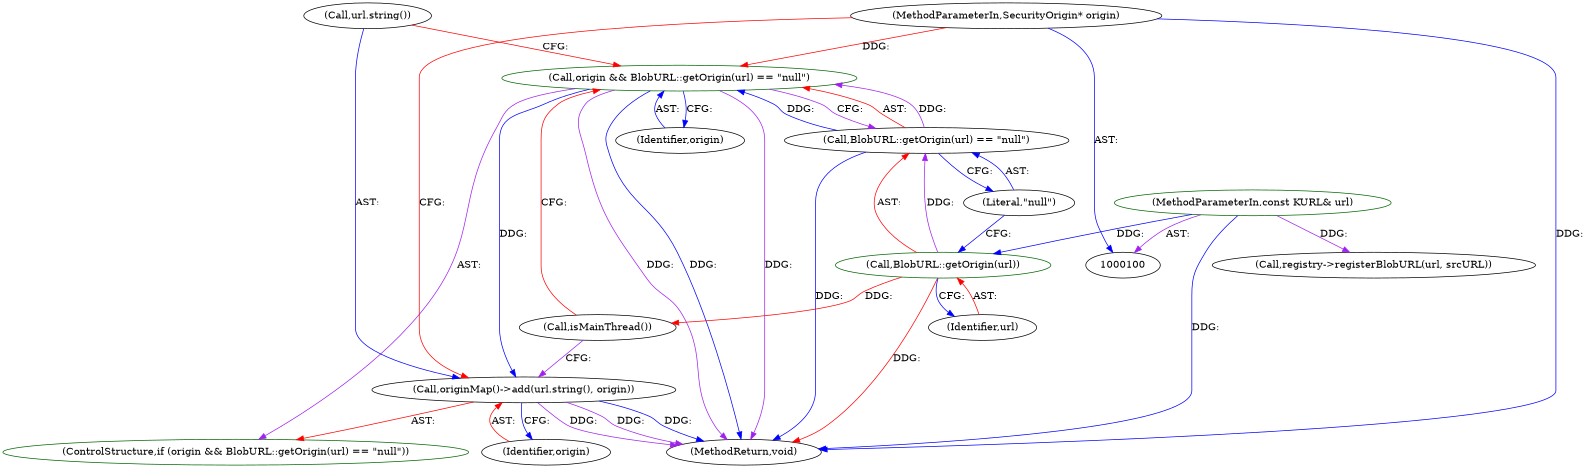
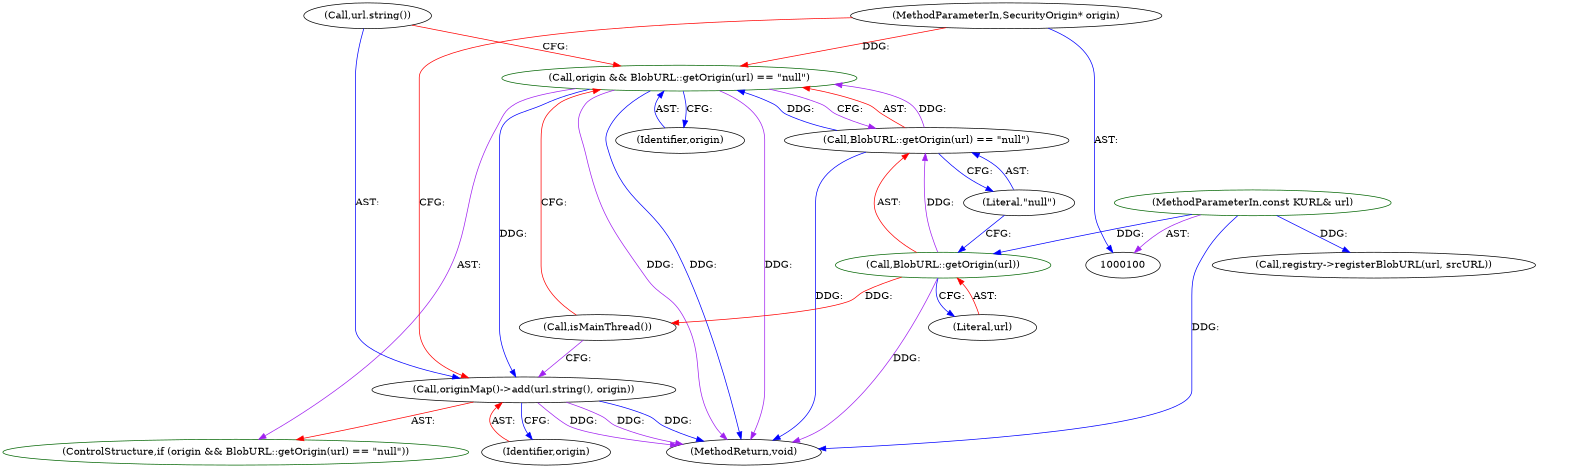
edge "(MethodParameterIn,const KURL& url)" -> "(Call,registry->registerBlobURL(url, srcURL))": color purple -> blue
node "(Identifier,url)": label "(Identifier,url)" -> "(Literal,url)"
edge "(Call,BlobURL::getOrigin(url))" -> "(MethodReturn,void)": color red -> purple
edge "(MethodParameterIn,SecurityOrigin* origin)" -> "(MethodReturn,void)": removed, label "DDG:"
